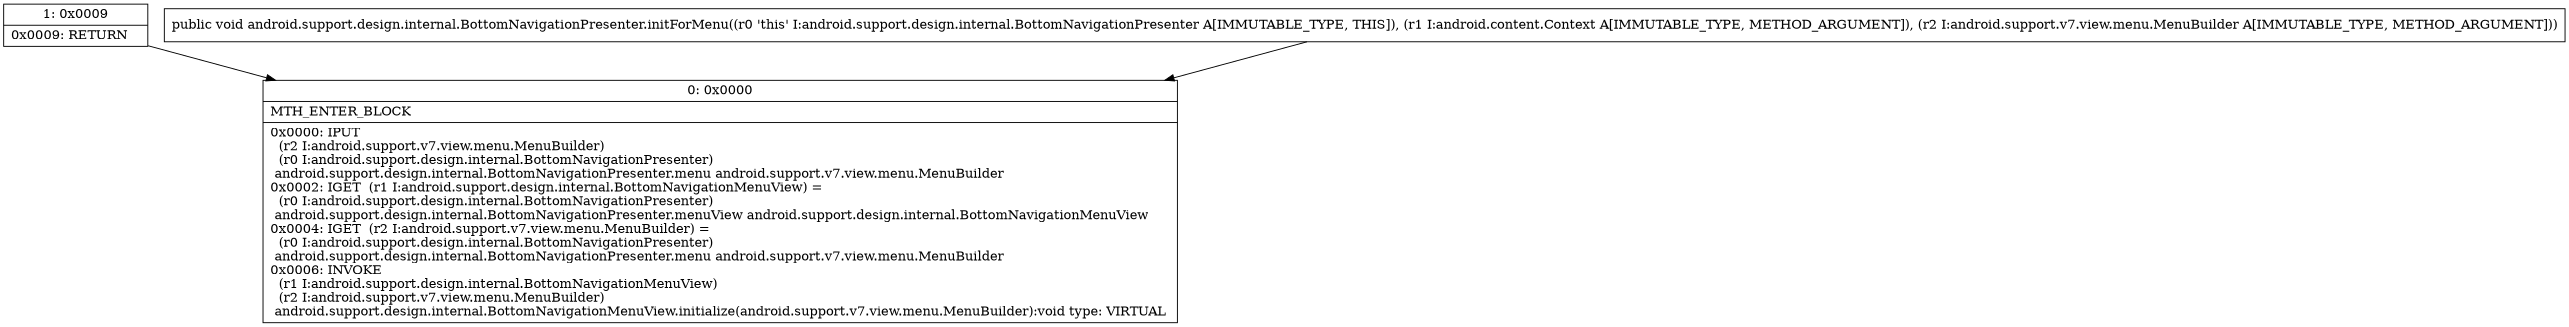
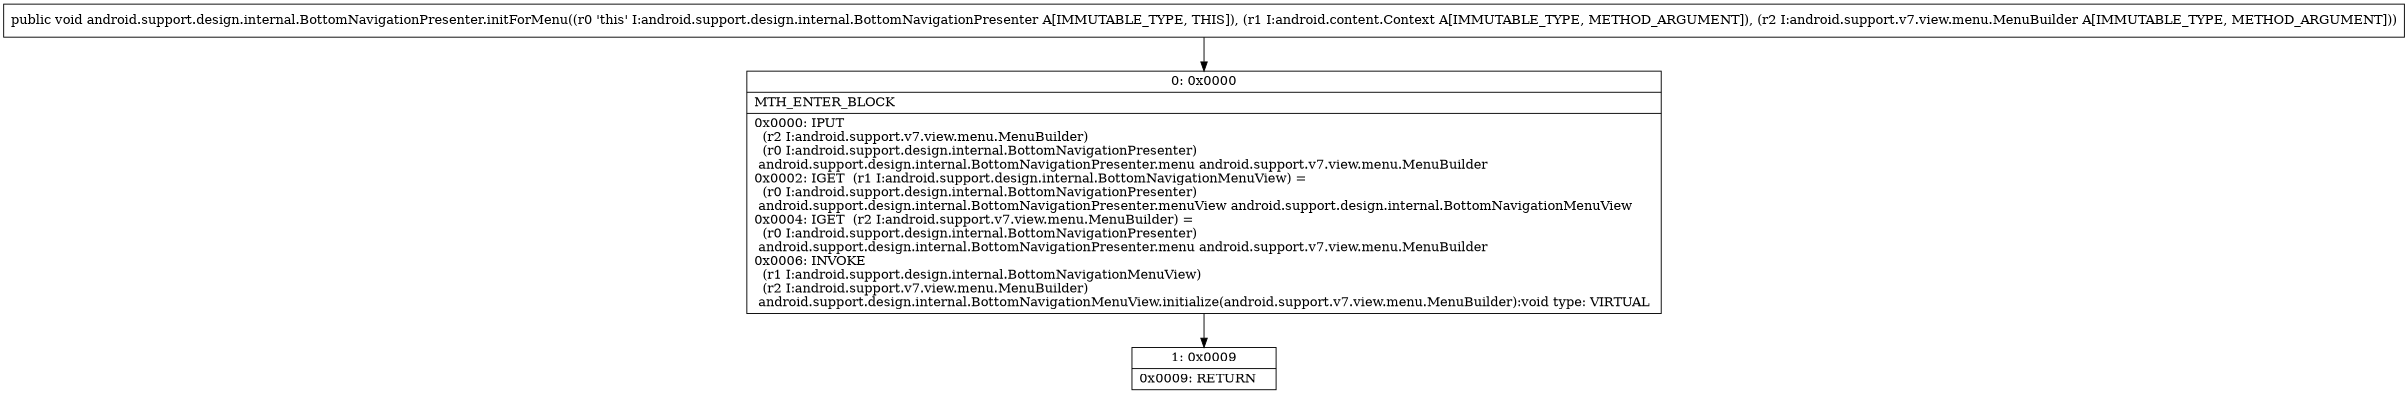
edge "1: 0x0009" -> "0: 0x0000": reversed
